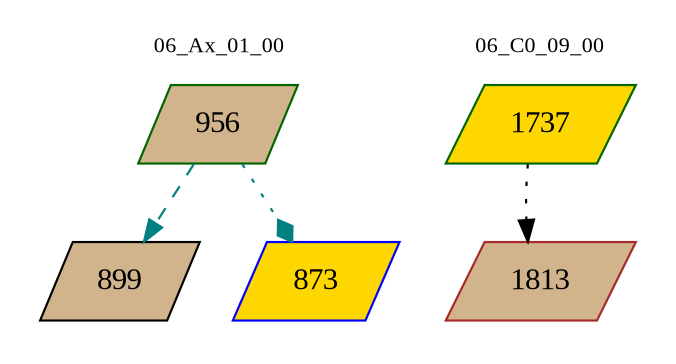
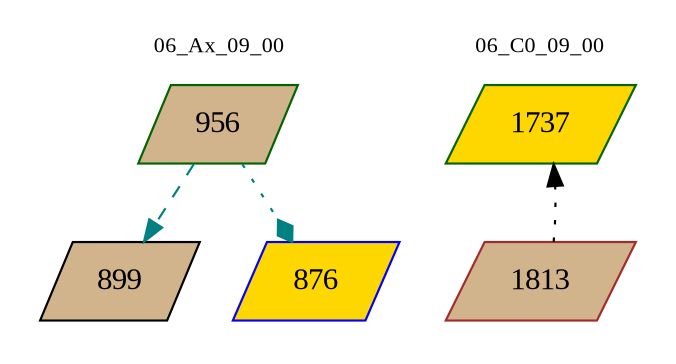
cluster "06_Ax_01_00": label "06_Ax_01_00" -> "06_Ax_09_00"
edge "1737" -> "1813": reversed
node "873": label "873" -> "876"
